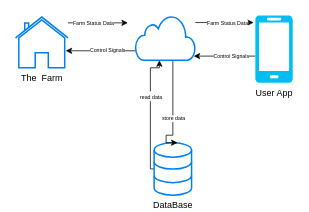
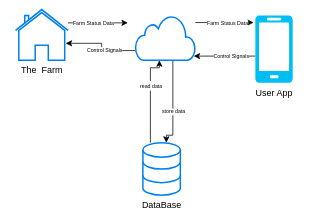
node "The Farm": moved (42, 42) -> (42, 35)
node "DataBase": moved (173, 169) -> (162, 169)
